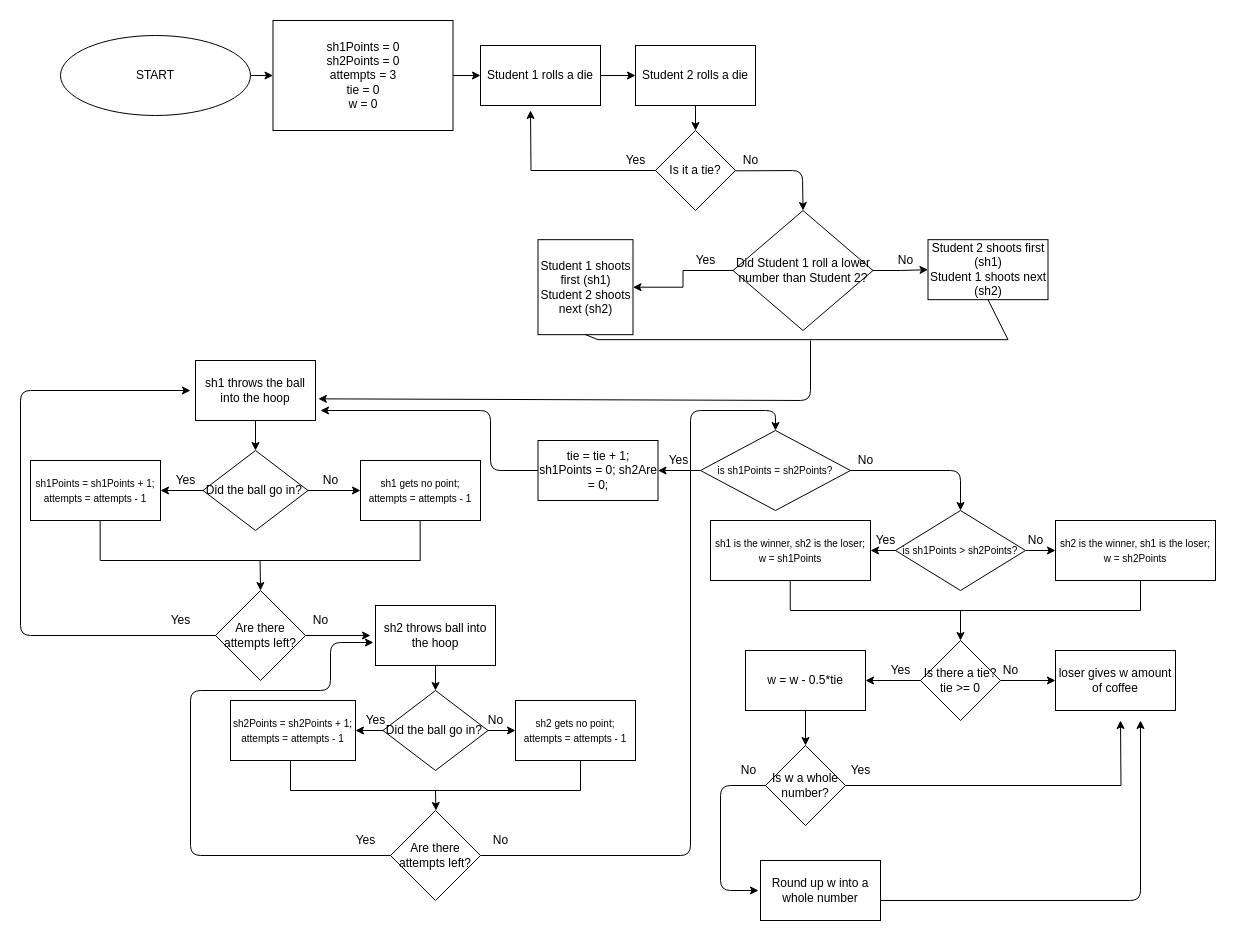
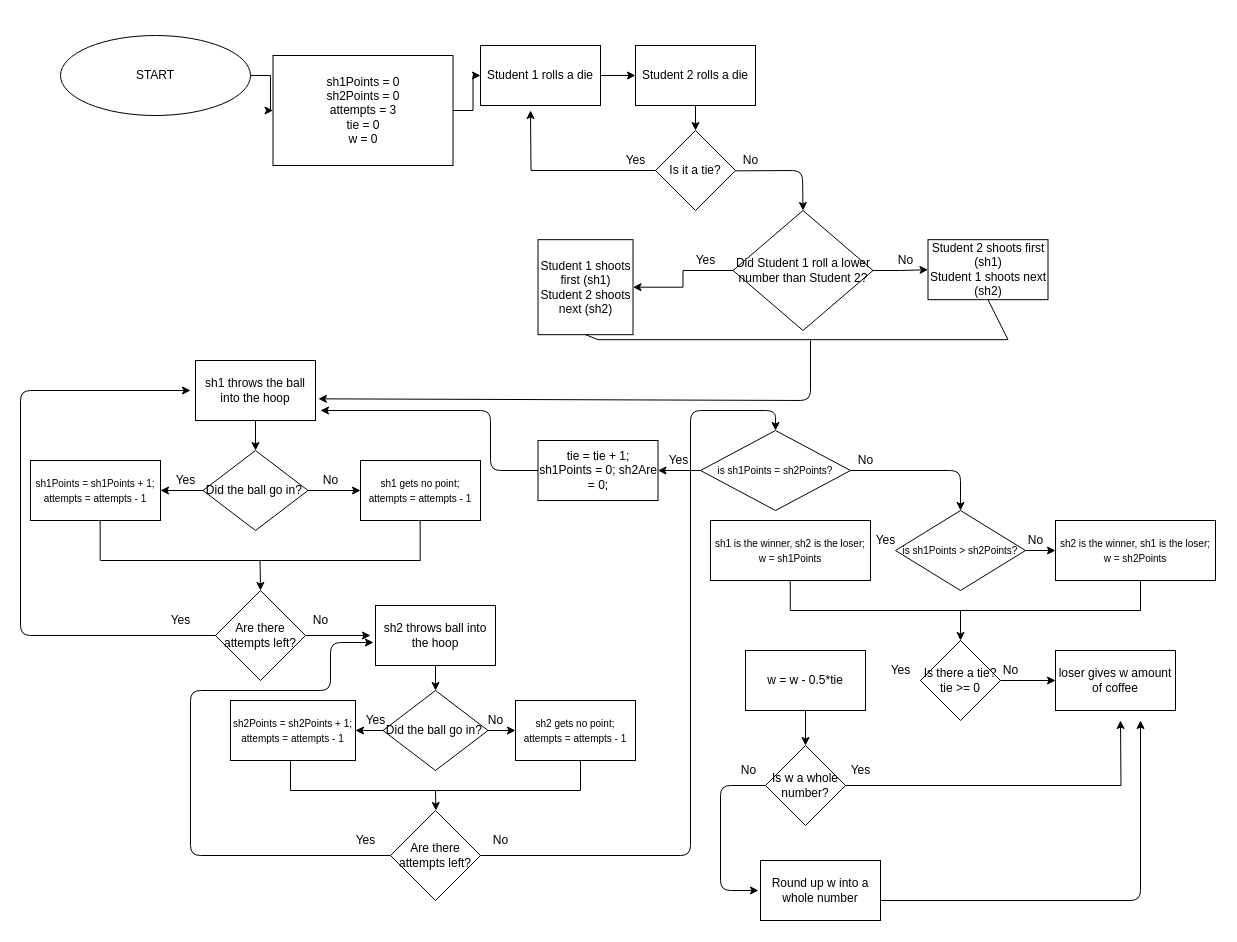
node "sh1Points = 0 sh2Points = 0 attempts = 3 tie = 0 w = 0": moved (363, 76) -> (363, 111)
edge "is sh1Points > sh2Points?" -> "sh1 is the winner, sh2 is the loser; w = sh1Points": removed
edge "Is there a tie?tie >= 0" -> "w = w - 0.5*tie": removed
